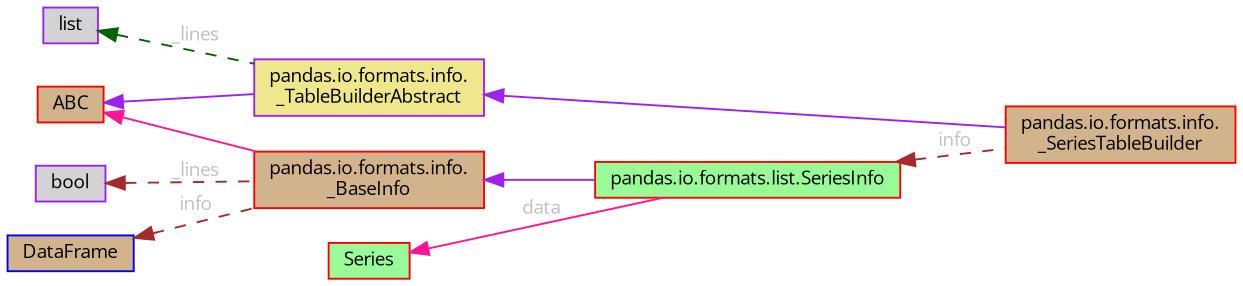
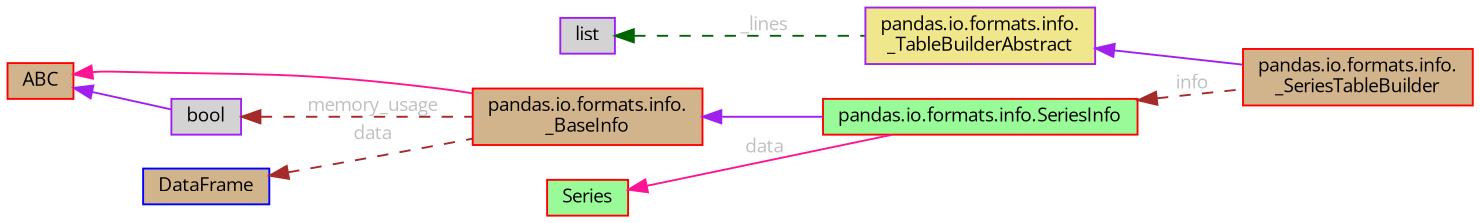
edge "pandas.io.formats.info. _TableBuilderAbstract" -> "ABC": now "bool" -> "ABC"
edge "pandas.io.formats.info. _BaseInfo" -> "bool": label " _lines" -> " memory_usage"
node "pandas.io.formats.list.SeriesInfo": label "pandas.io.formats.list.SeriesInfo" -> "pandas.io.formats.info.SeriesInfo"
edge "pandas.io.formats.info. _BaseInfo" -> "DataFrame": label " info" -> " data"
